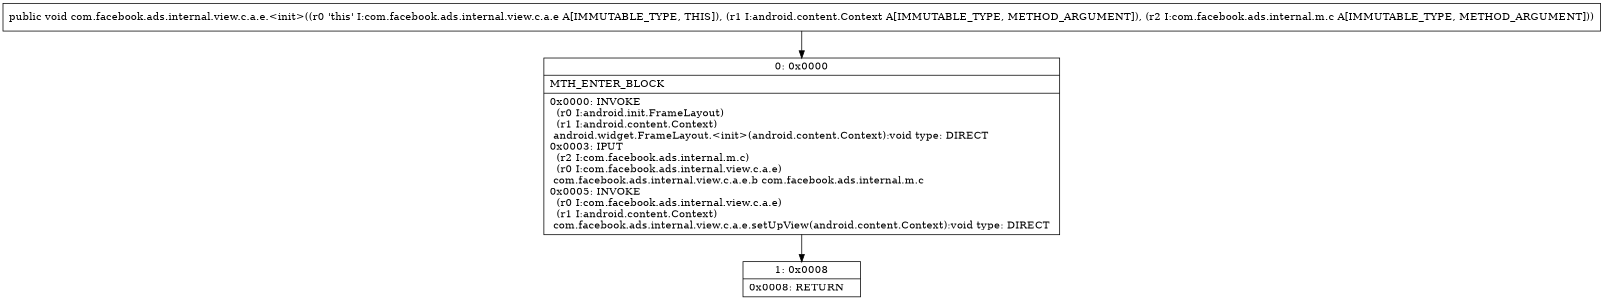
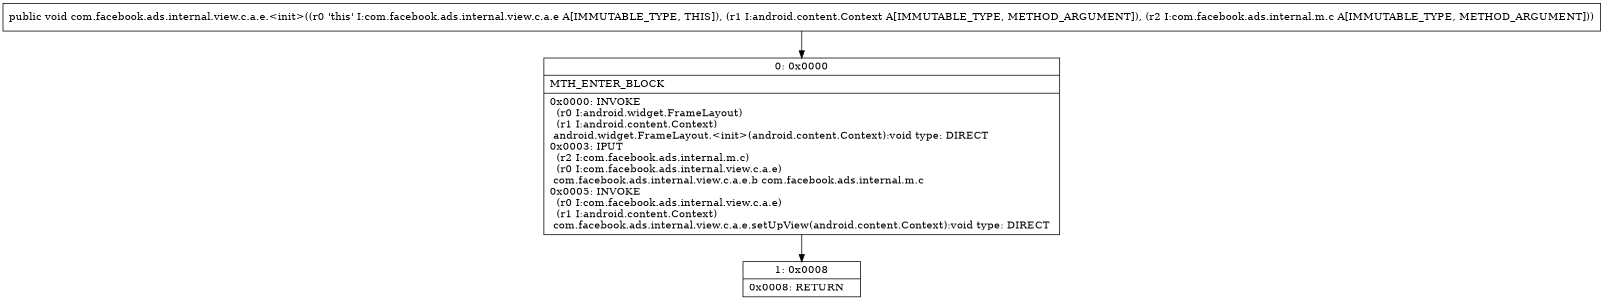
node "0: 0x0000": text "(r0 I:android.init.FrameLayout)" -> "(r0 I:android.widget.FrameLayout)"
